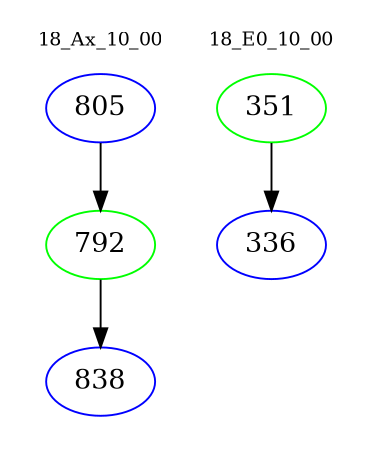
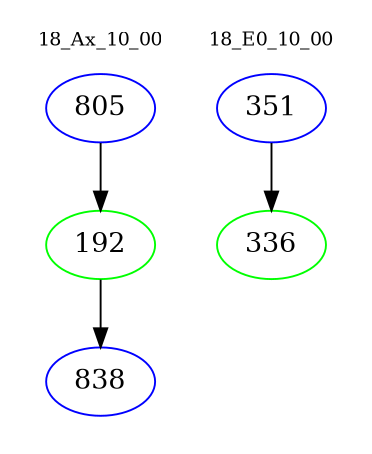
node "351": color green -> blue
node "792": label "792" -> "192"
node "336": color blue -> green
